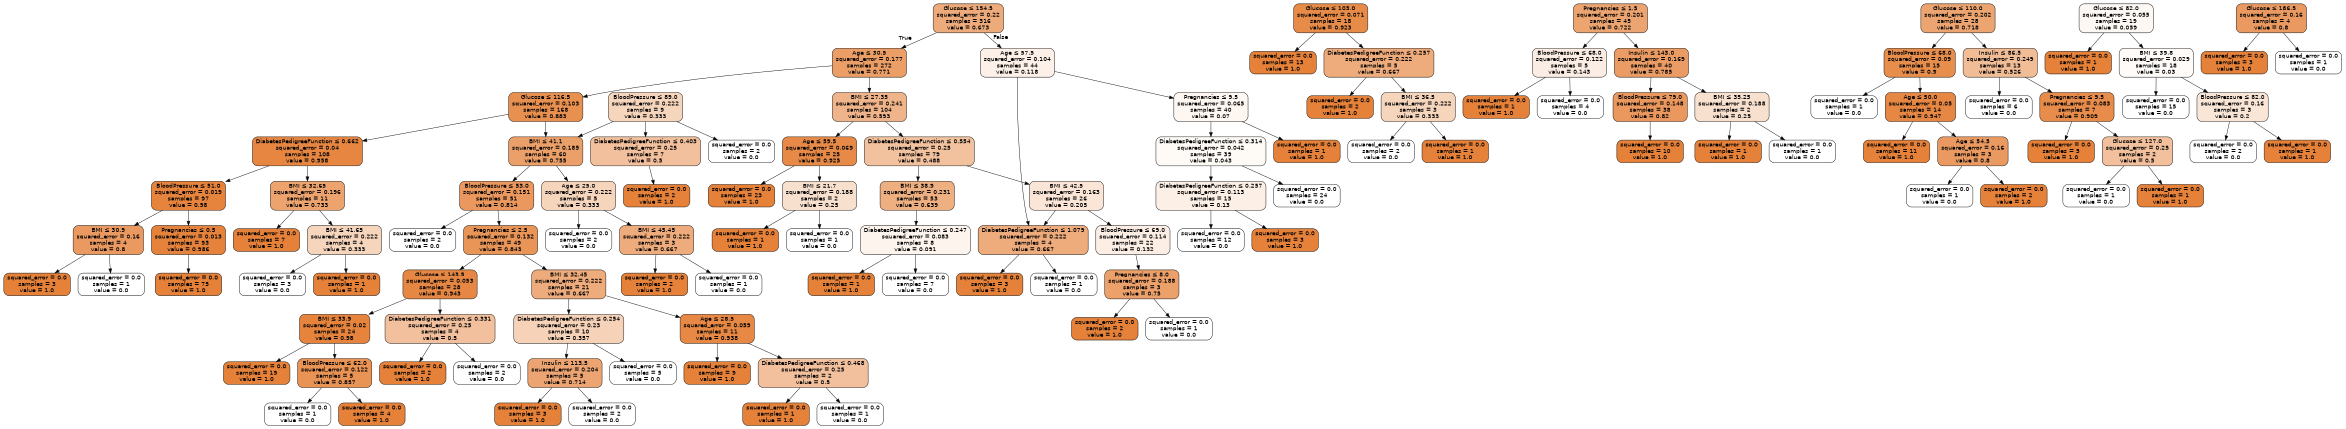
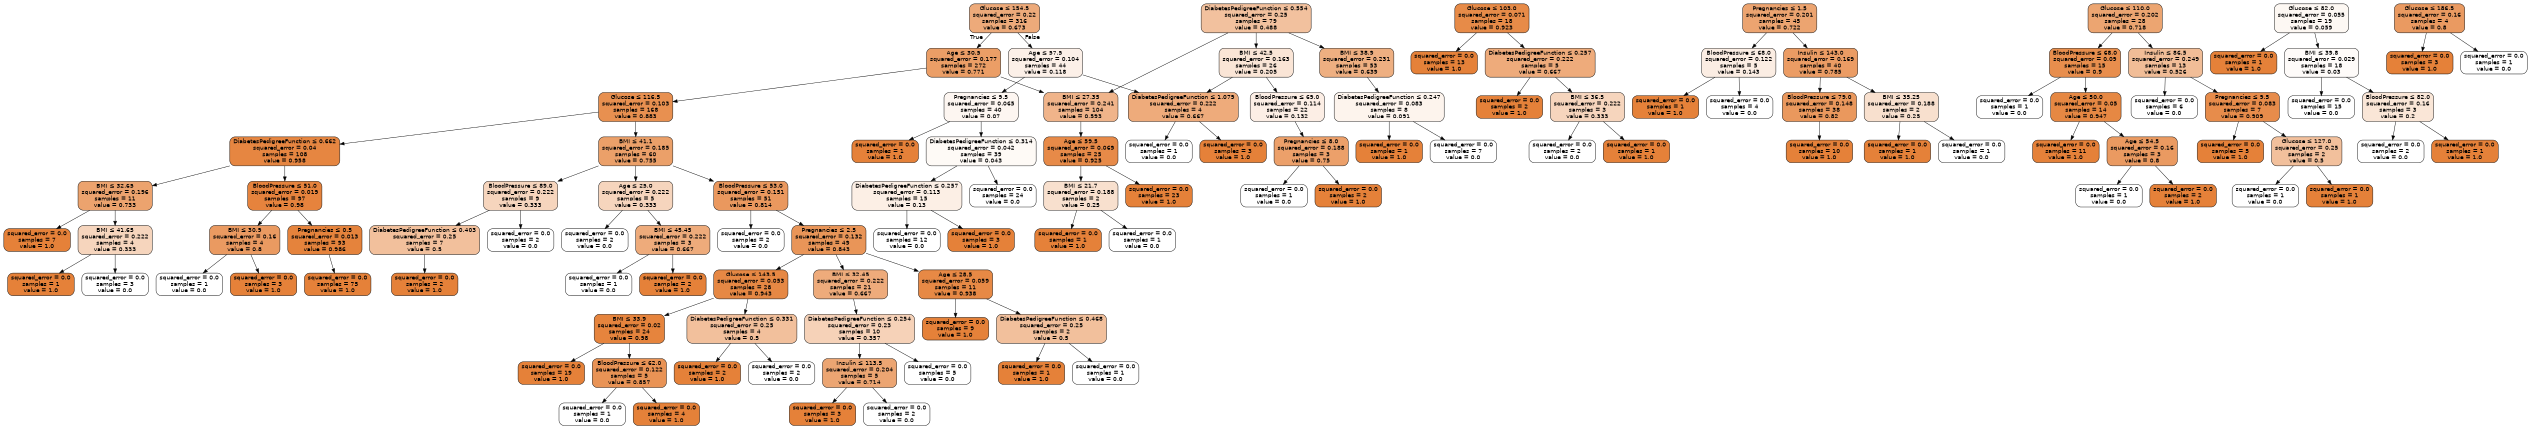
edge "BloodPressure ≤ 89.0" -> "BMI ≤ 41.1": reversed
edge "BMI ≤ 27.35" -> "DiabetesPedigreeFunction ≤ 0.554": reversed
edge "BMI ≤ 32.45" -> "Age ≤ 28.5": now "Pregnancies ≤ 2.5" -> "Age ≤ 28.5"
